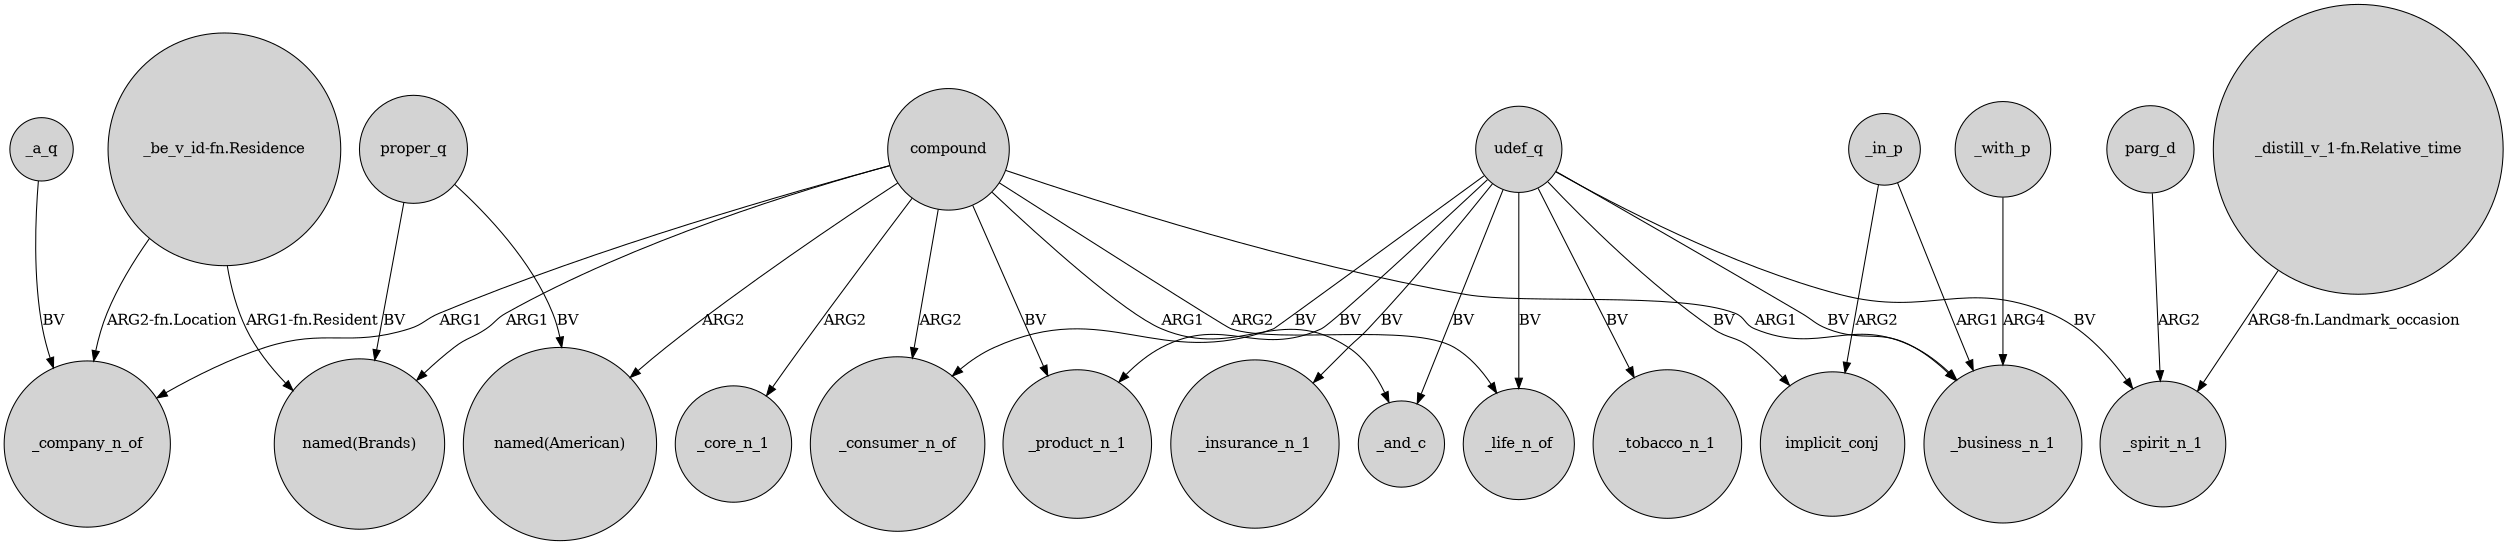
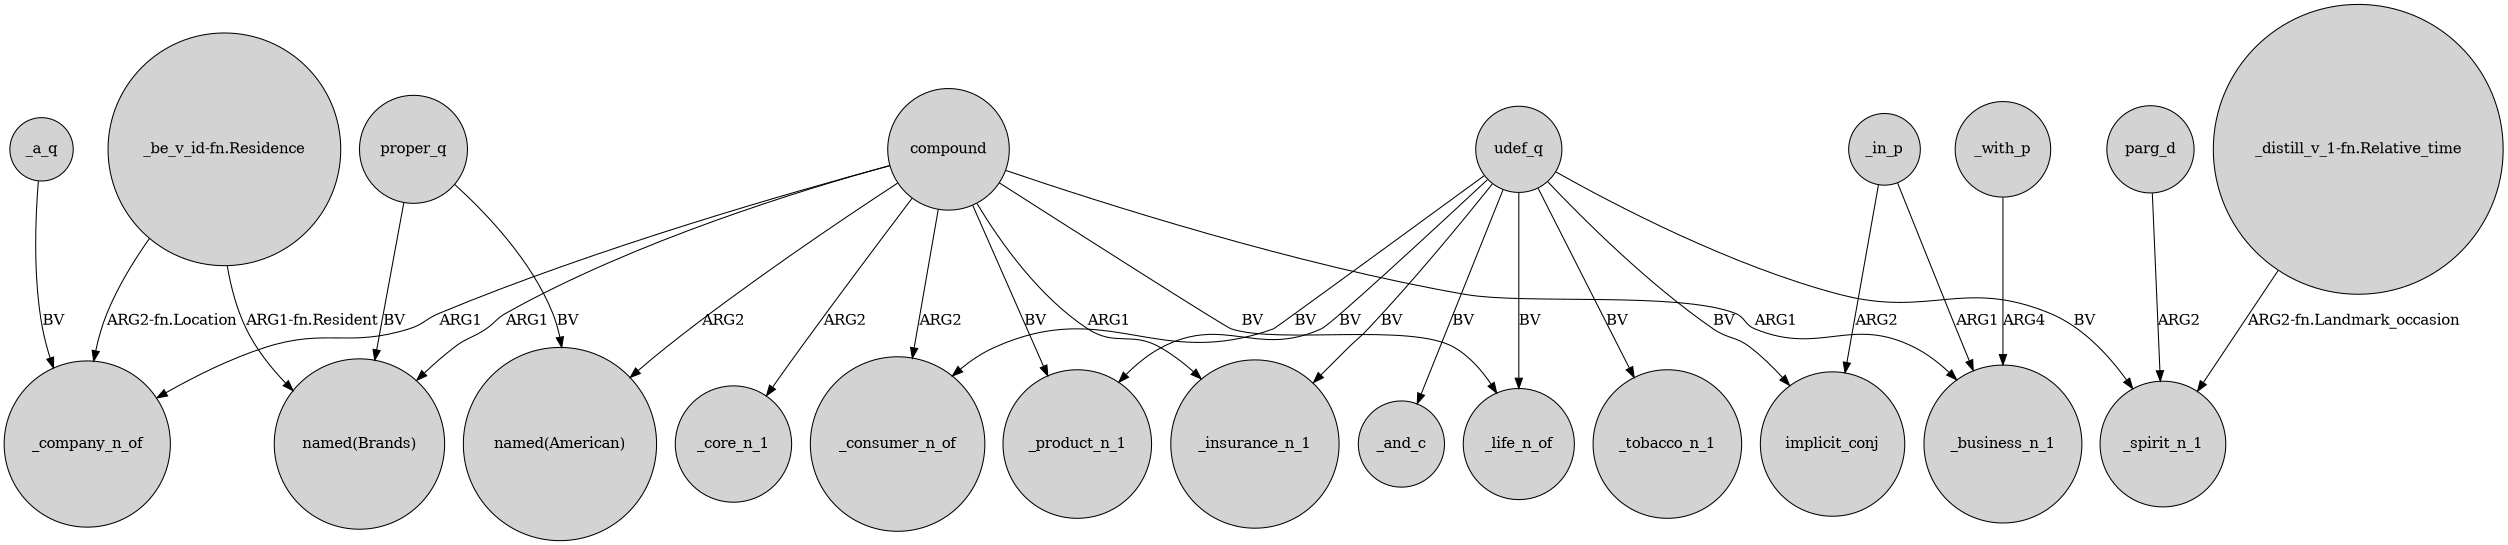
edge "udef_q" -> "_business_n_1": removed, label "BV"
edge "compound" -> "_life_n_of": label "ARG2" -> "BV"
edge "_distill_v_1-fn.Relative_time" -> "_spirit_n_1": label "ARG8-fn.Landmark_occasion" -> "ARG2-fn.Landmark_occasion"
edge "compound" -> "_and_c": now "compound" -> "_insurance_n_1"
